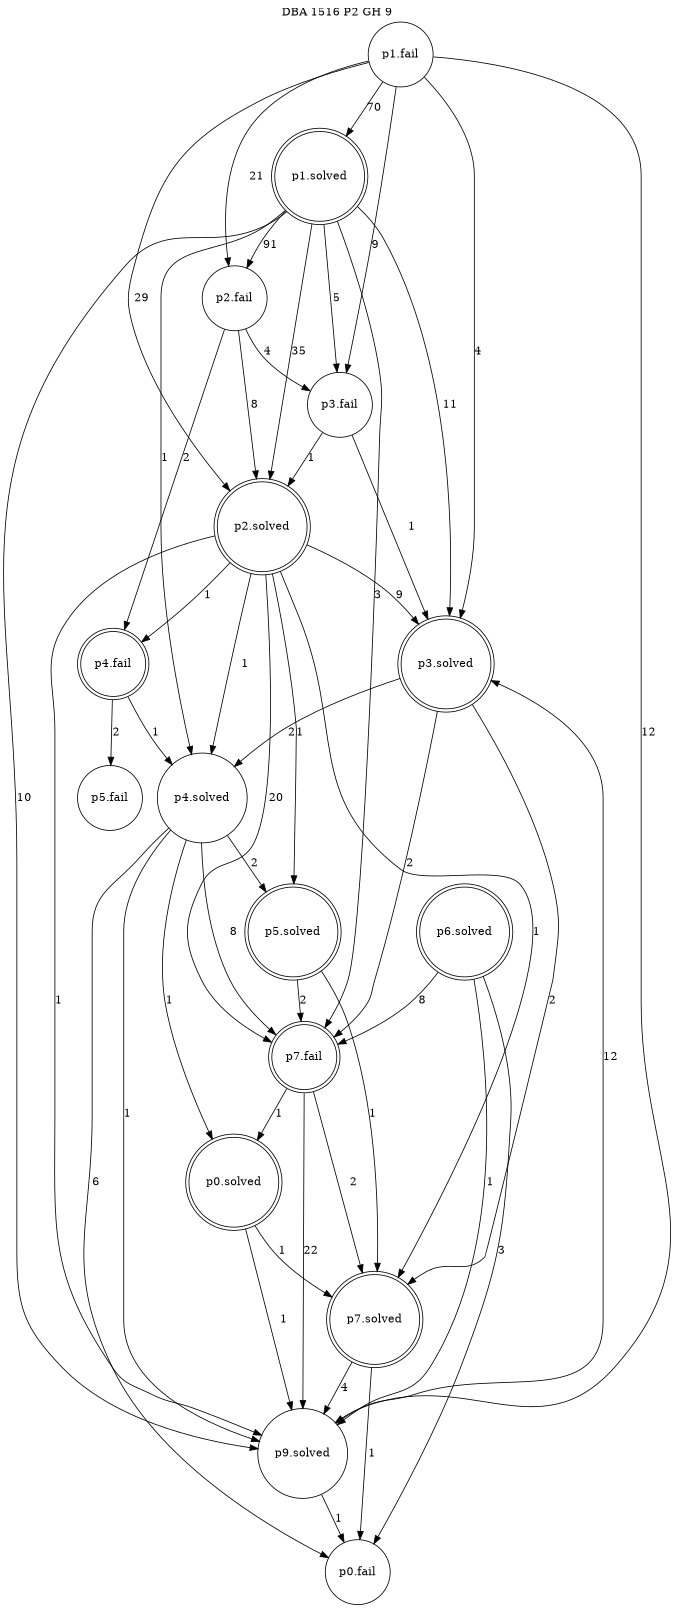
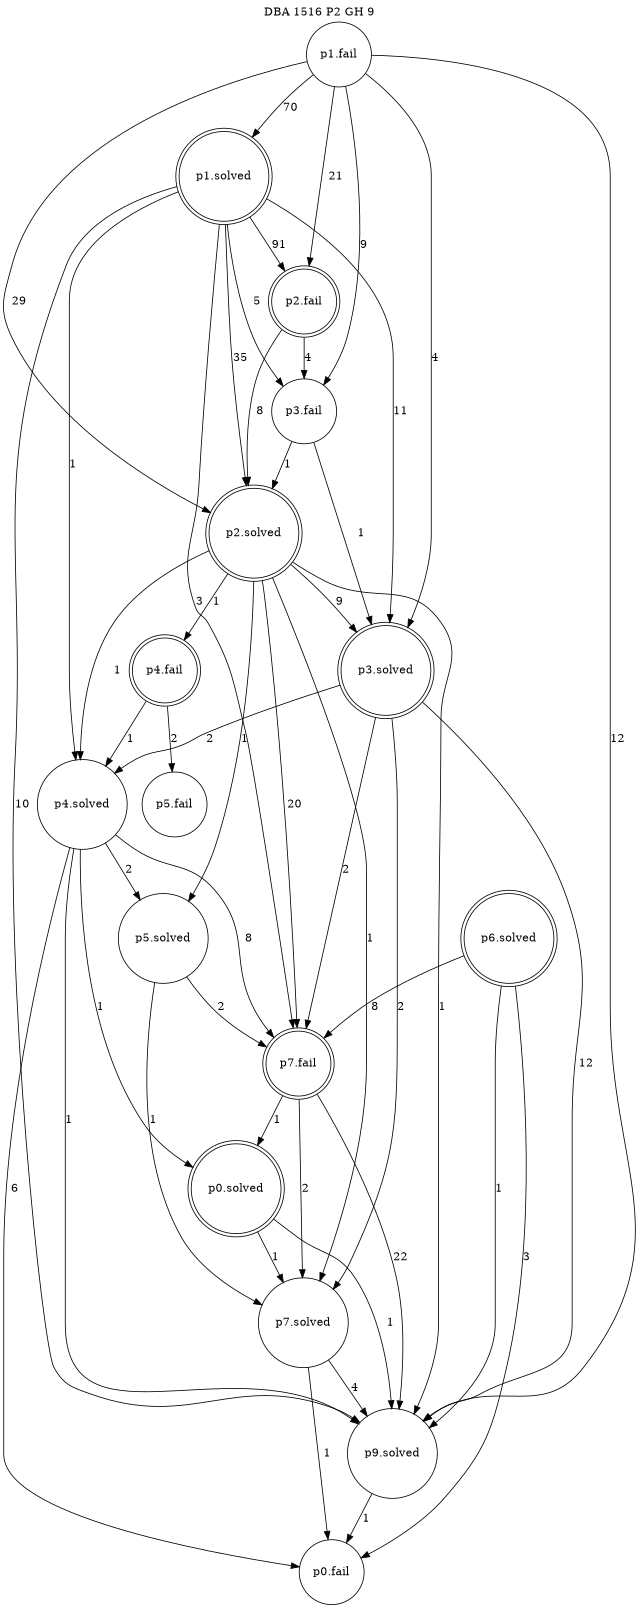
node "p2.fail": shape circle -> doublecircle
edge "p2.fail" -> "p4.fail": removed, label "2"
node "p5.solved": shape doublecircle -> circle
edge "p9.solved" -> "p3.solved": reversed
node "p7.solved": shape doublecircle -> circle
